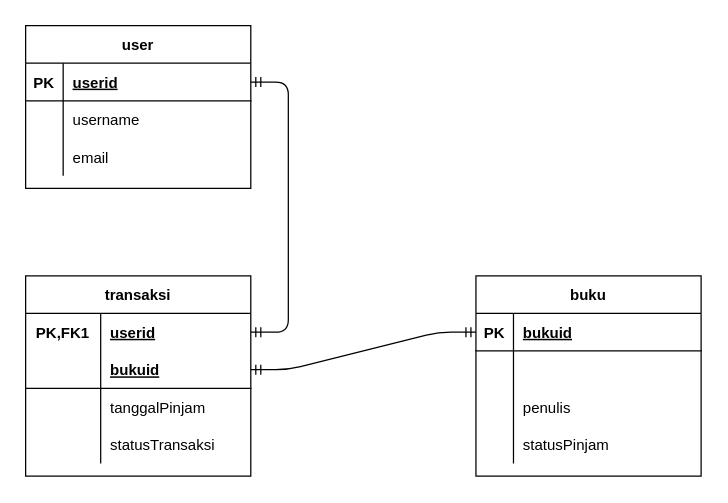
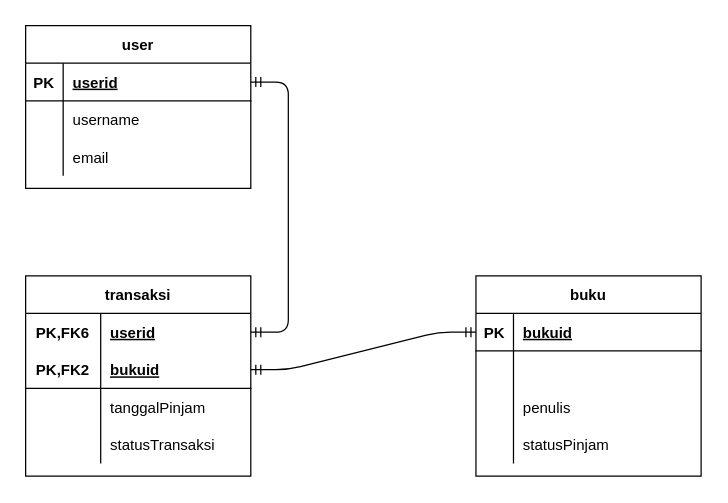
node "PK,FK1": label "PK,FK1" -> "PK,FK6"
node "PK,FK2": added
